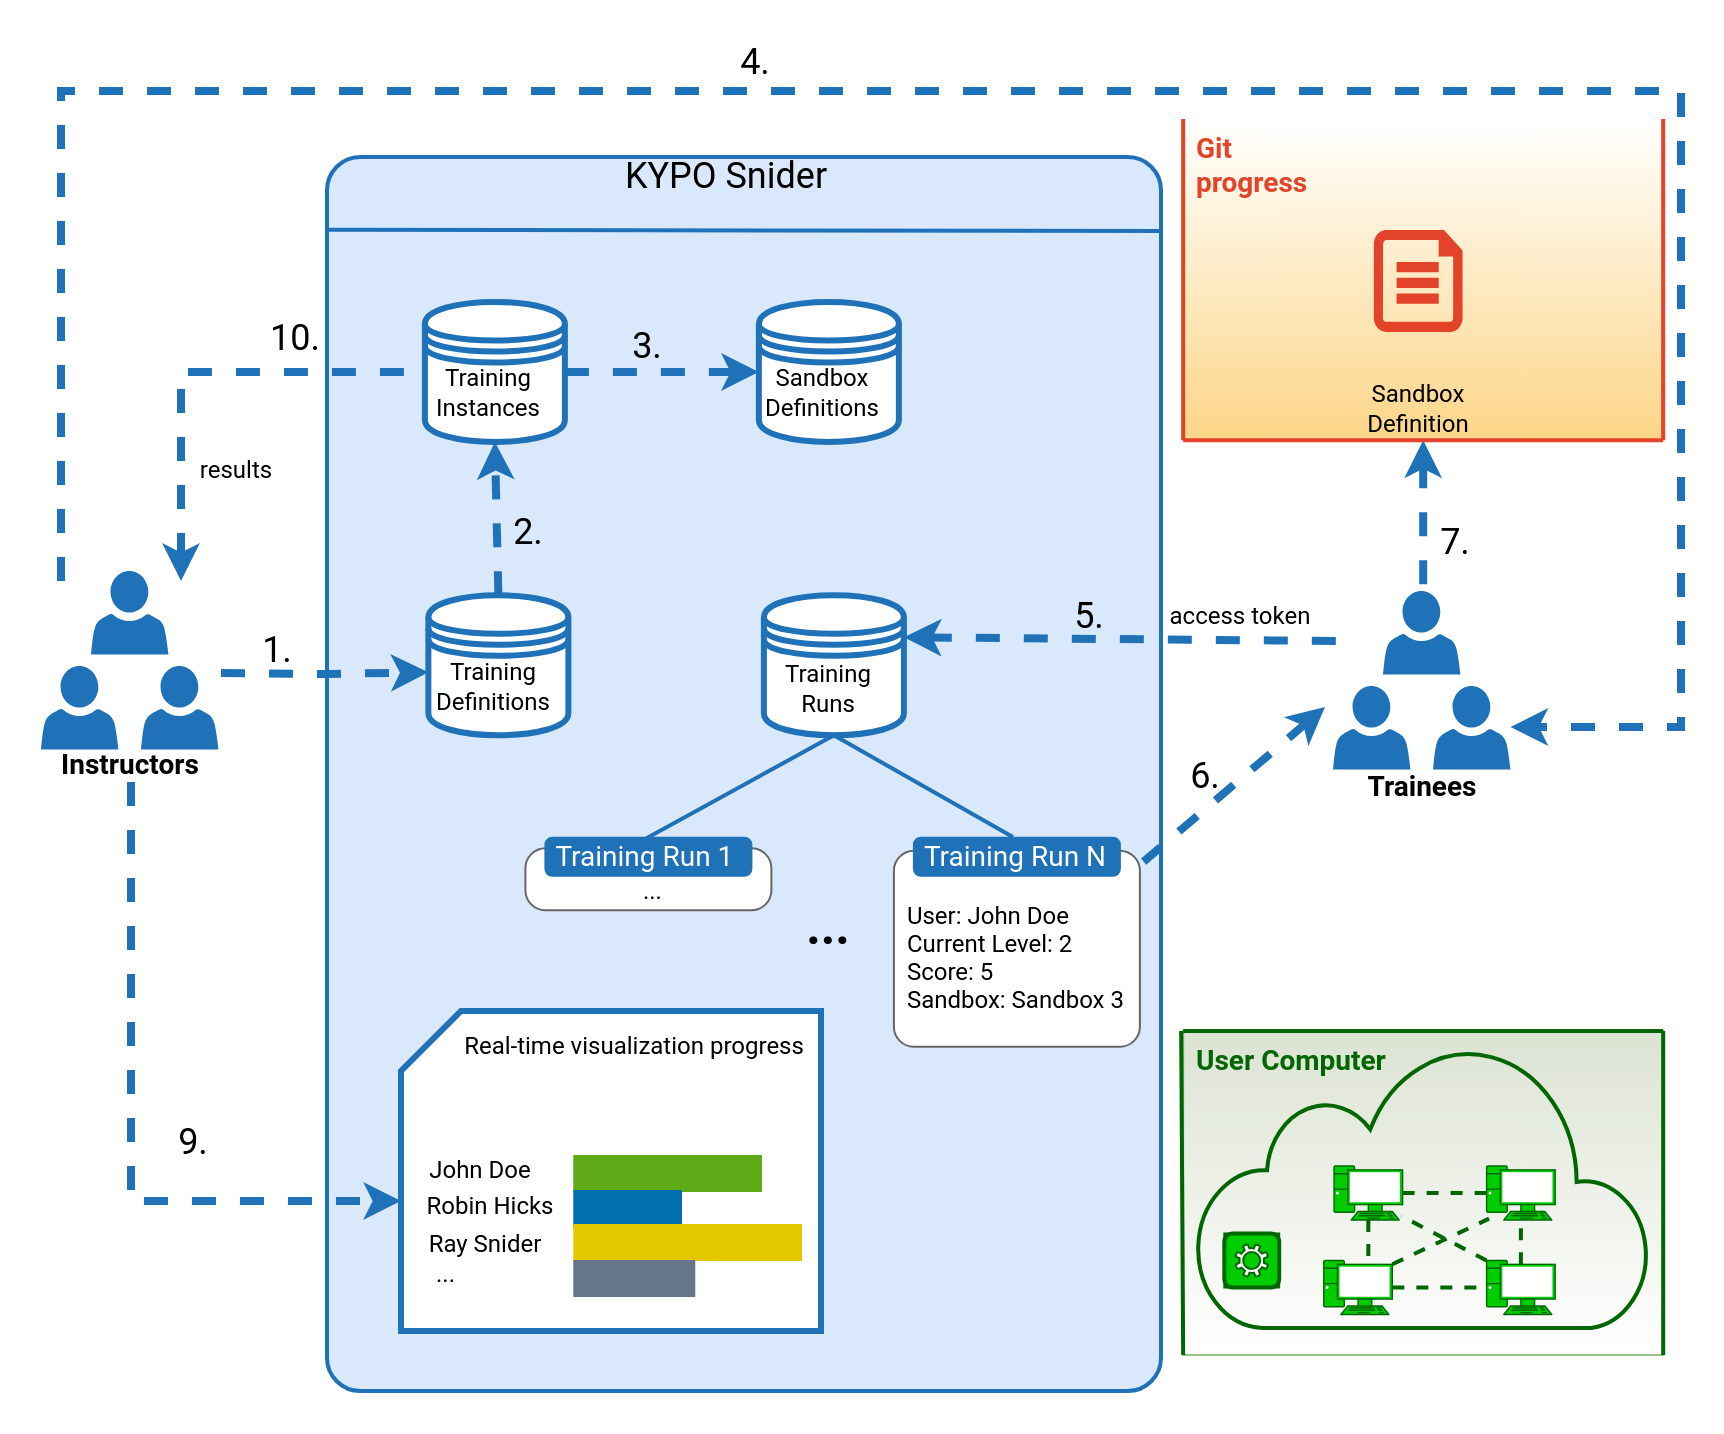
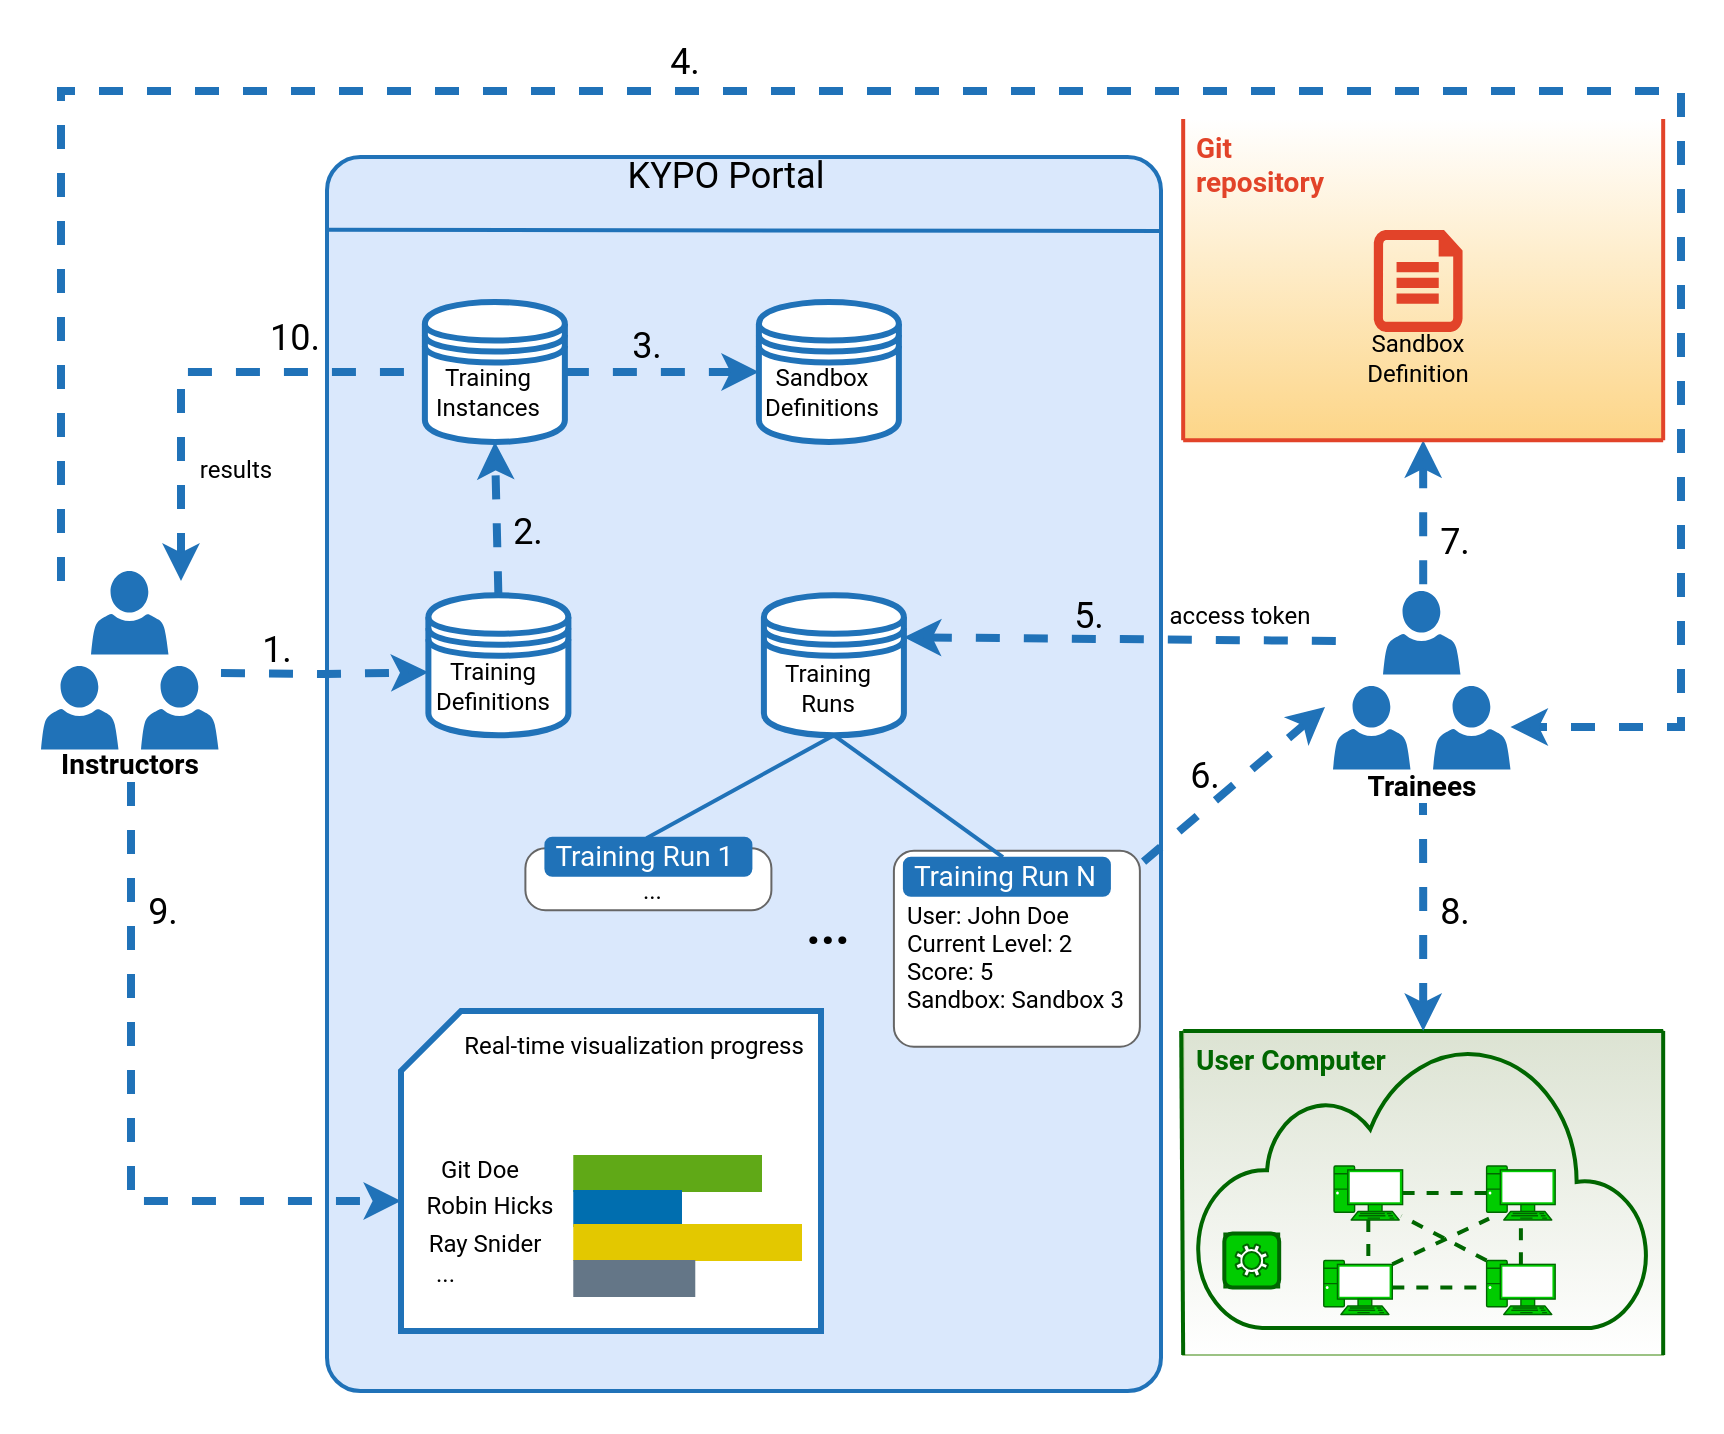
node "4.": moved (756, 61) -> (686, 61)
node "Git progress": label "Git progress" -> "Git repository"
node "KYPO Snider": label "KYPO Snider" -> "KYPO Portal"
node "Sandbox Definition": moved (1418, 408) -> (1418, 358)
node "Training Run N": moved (1017, 857) -> (1007, 877)
node "8.": added
edge "Trainees" -> "User Computer": added
node "9.": moved (194, 1141) -> (164, 911)
node "John Doe": label "John Doe" -> "Git Doe"
